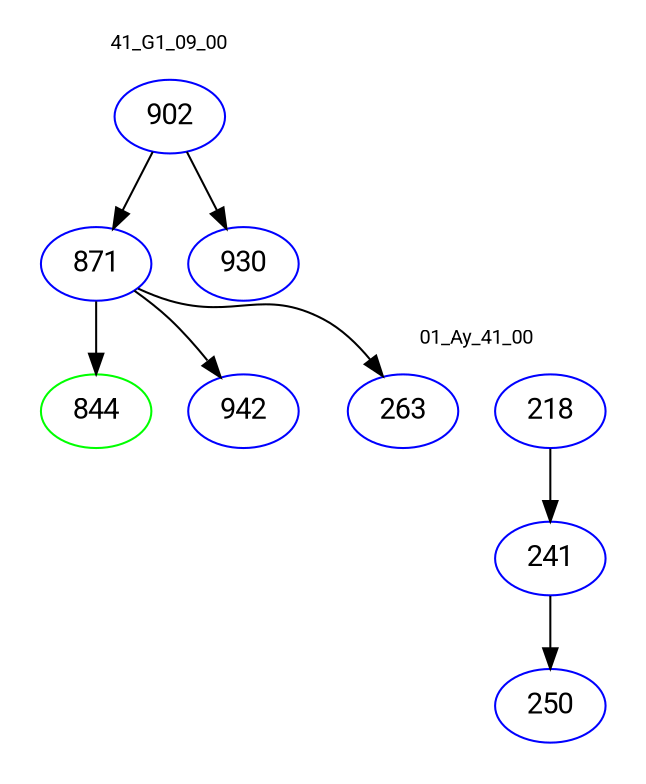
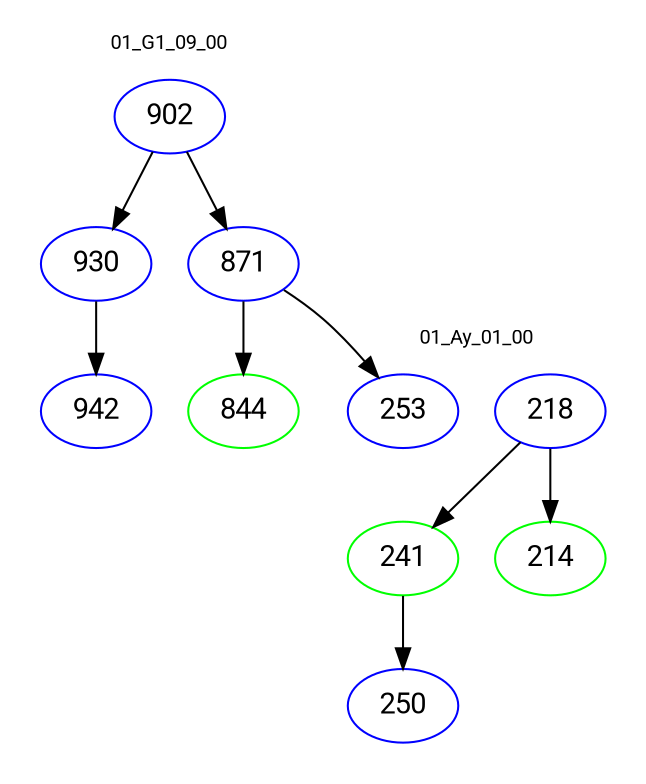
cluster "41_G1_09_00": label "41_G1_09_00" -> "01_G1_09_00"
edge "871" -> "942": now "930" -> "942"
cluster "01_Ay_41_00": label "01_Ay_41_00" -> "01_Ay_01_00"
node "263": label "263" -> "253"
node "214": added
node "241": color blue -> green
